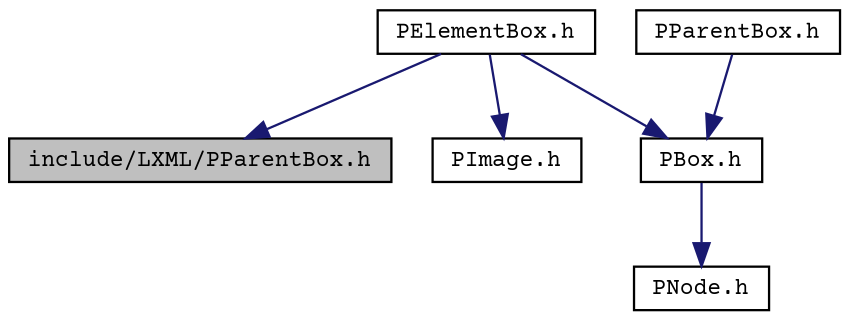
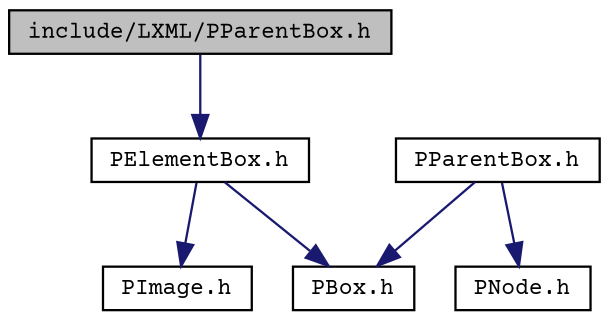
edge "PElementBox.h" -> "include/LXML/PParentBox.h": reversed
edge "PBox.h" -> "PNode.h": now "PParentBox.h" -> "PNode.h"
